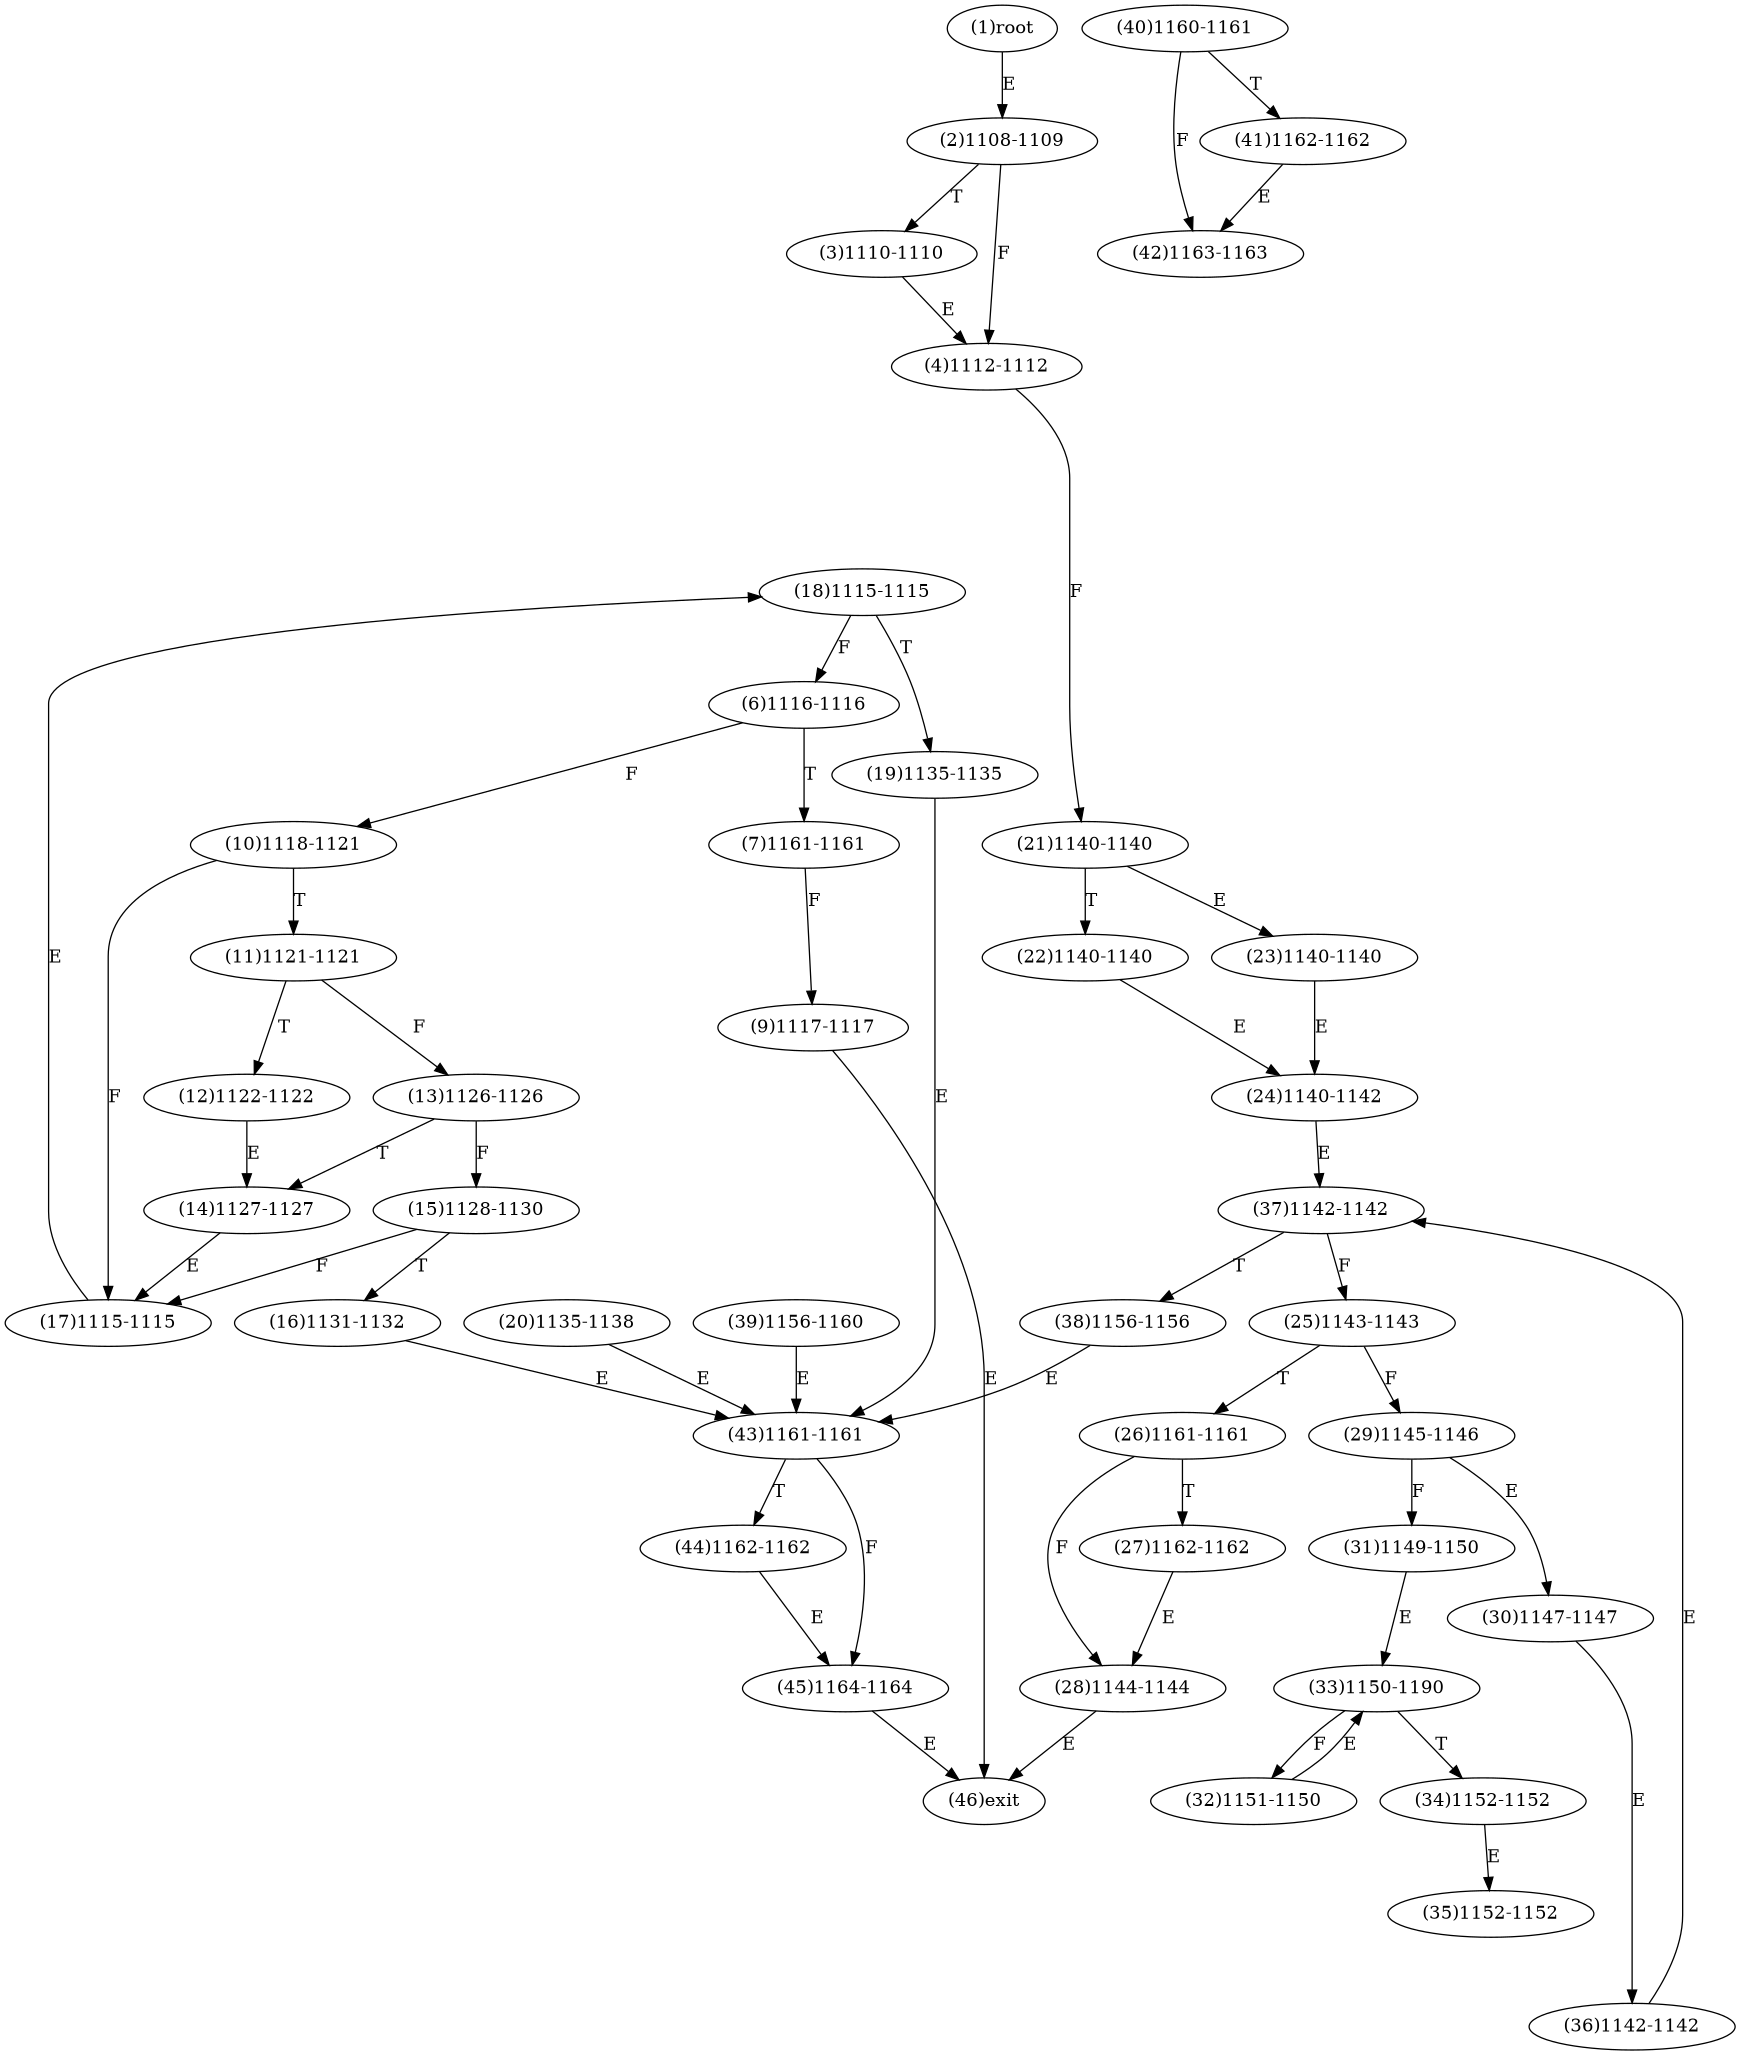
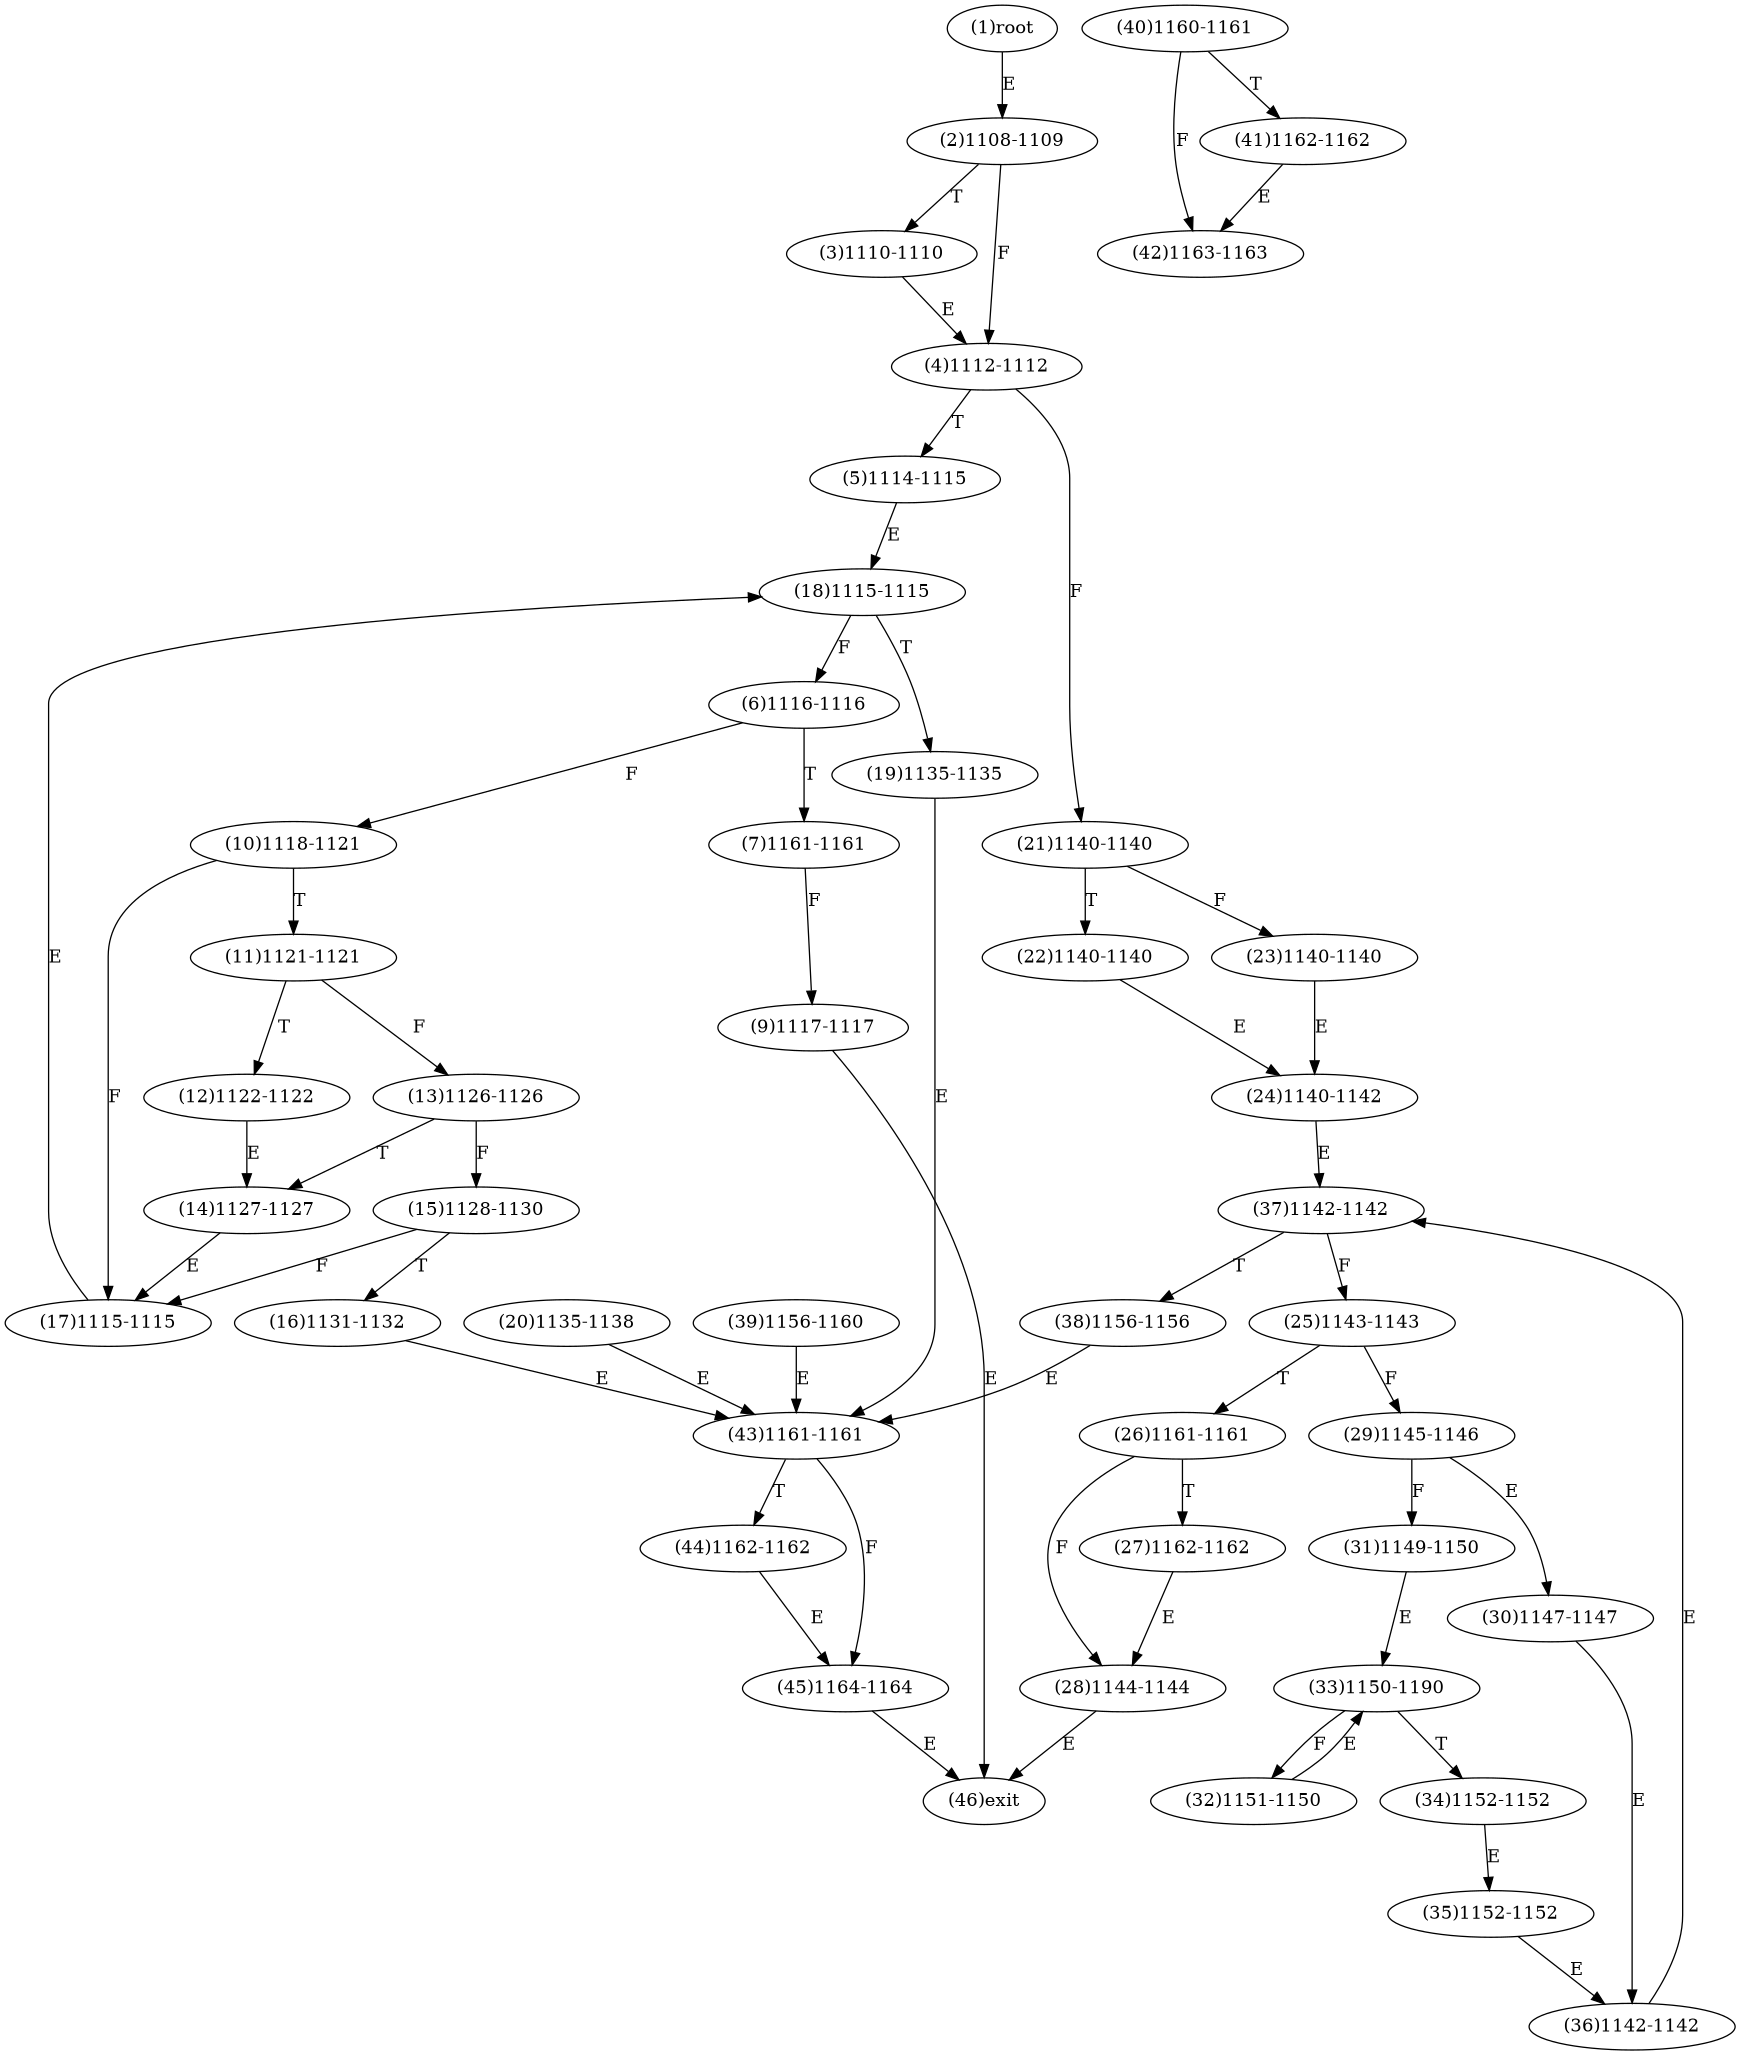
node "(5)1114-1115": added
edge "(21)1140-1140" -> "(23)1140-1140": label "E" -> "F"
edge "(35)1152-1152" -> "(36)1142-1142": added, label "E"
